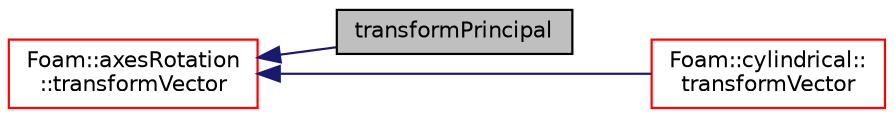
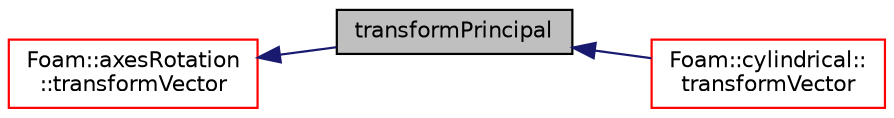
edge "Foam::cylindrical:: transformVector" -> "Foam::axesRotation ::transformVector": now "Foam::cylindrical:: transformVector" -> "transformPrincipal"
